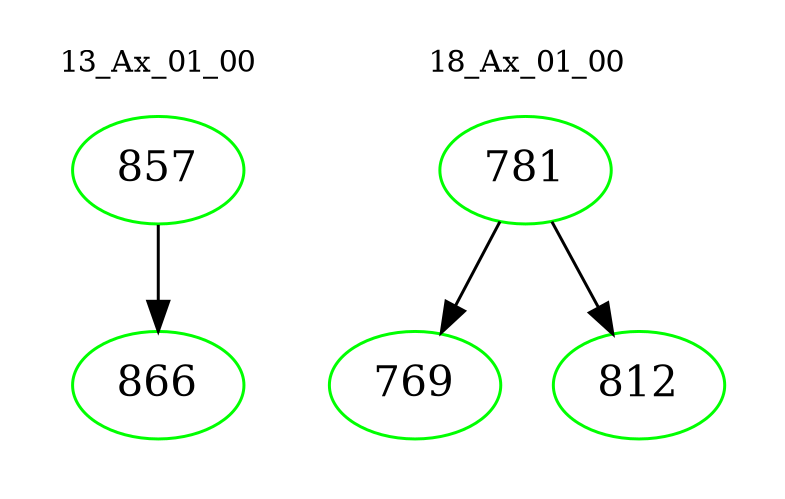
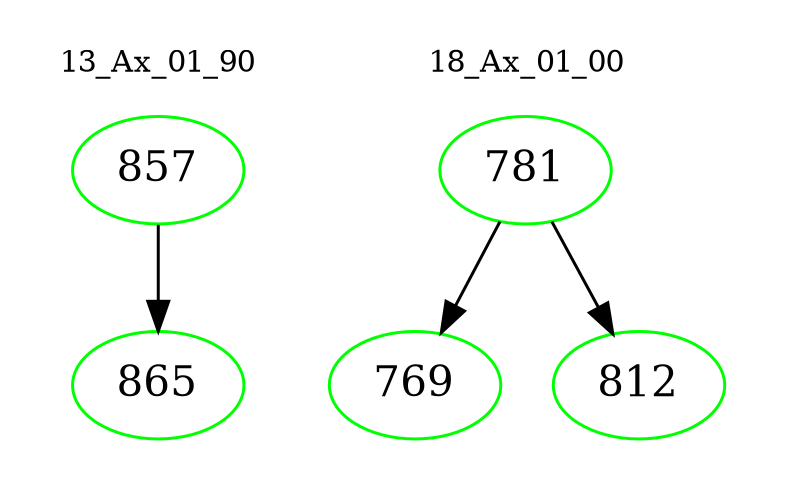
cluster "13_Ax_01_00": label "13_Ax_01_00" -> "13_Ax_01_90"
node "866": label "866" -> "865"
